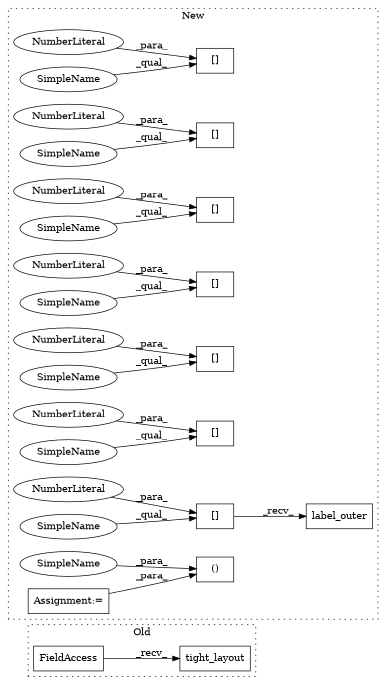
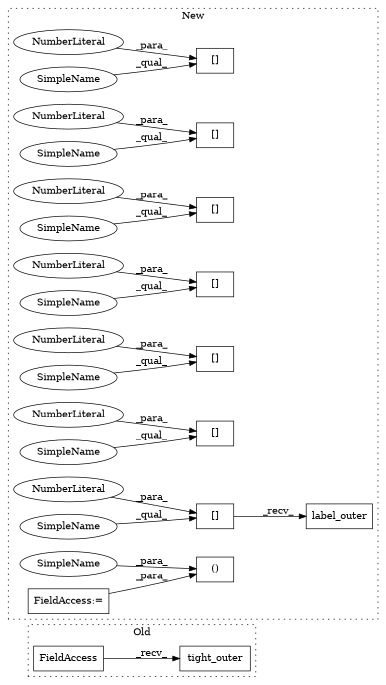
node "Assignment:=": label "Assignment:=" -> "FieldAccess:="
node "tight_layout": label "tight_layout" -> "tight_outer"
